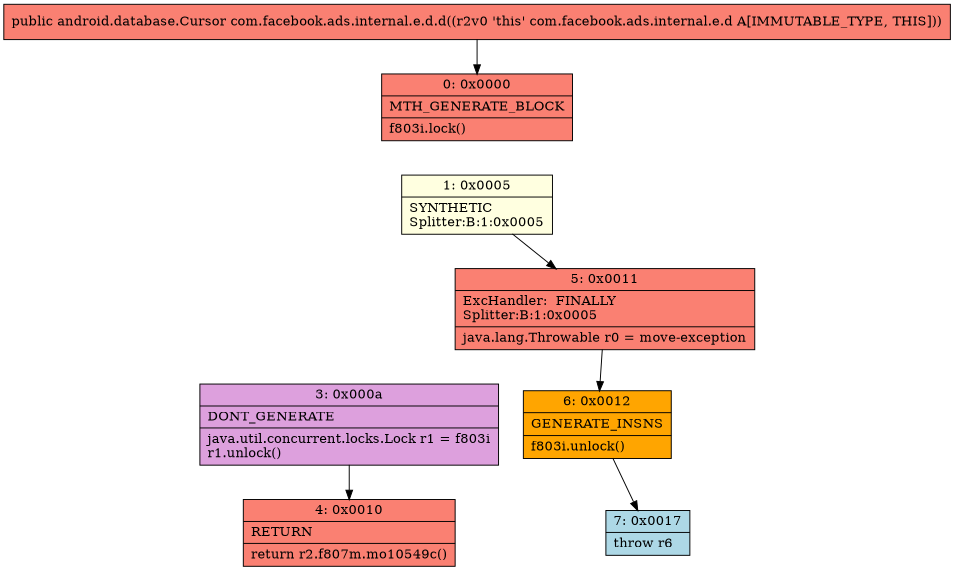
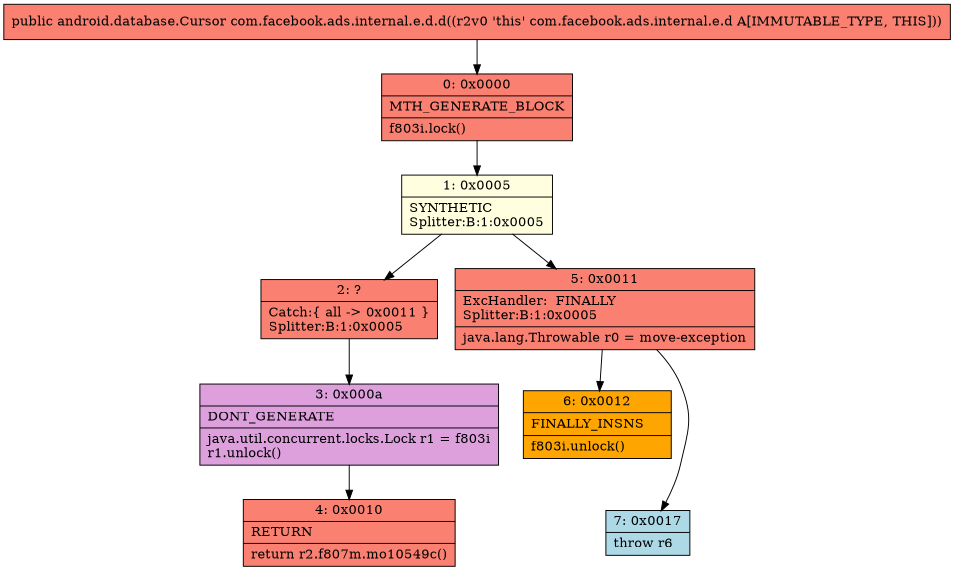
edge "0: 0x0000" -> "1: 0x0005": added
node "2: ?": added
node "6: 0x0012": text "GENERATE_INSNS" -> "FINALLY_INSNS"
edge "6: 0x0012" -> "7: 0x0017": now "5: 0x0011" -> "7: 0x0017"
